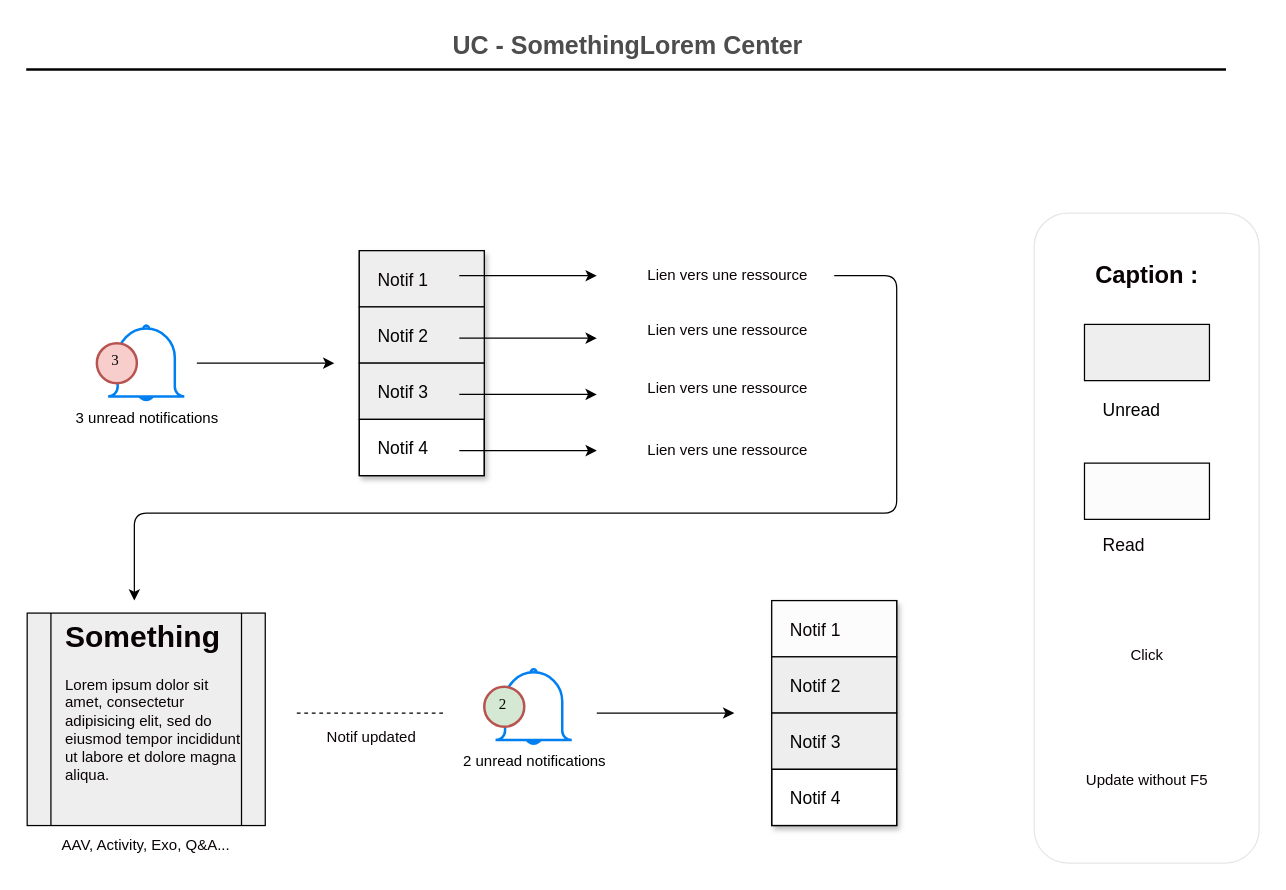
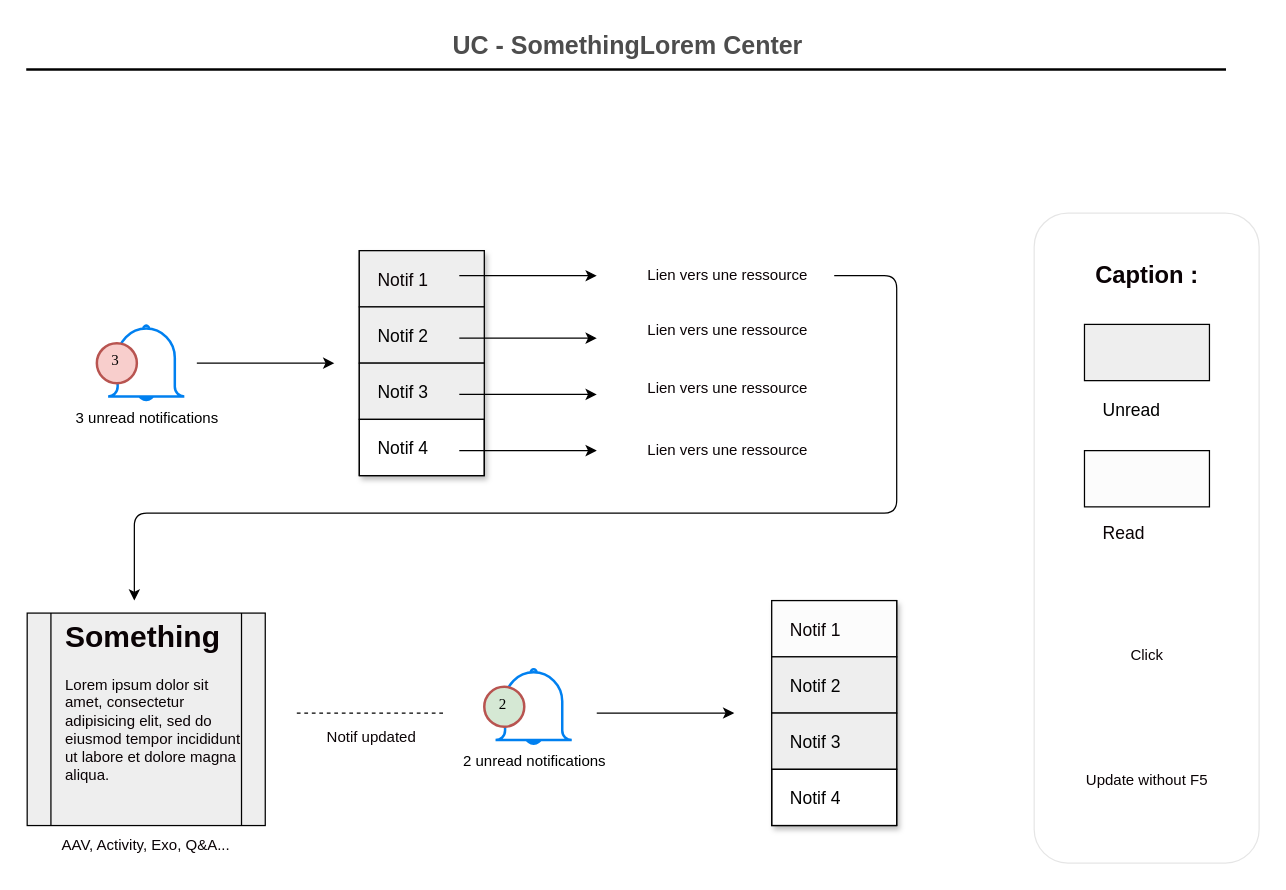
node "Read": moved (1147, 491) -> (1147, 479)
